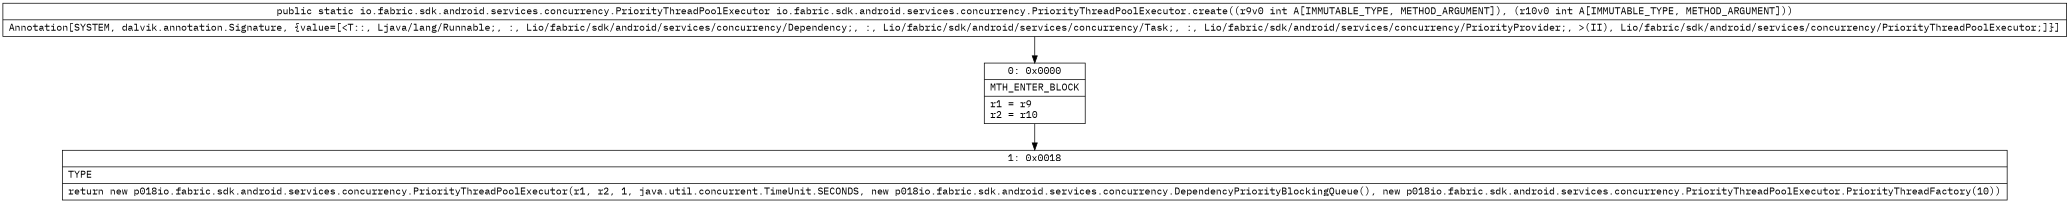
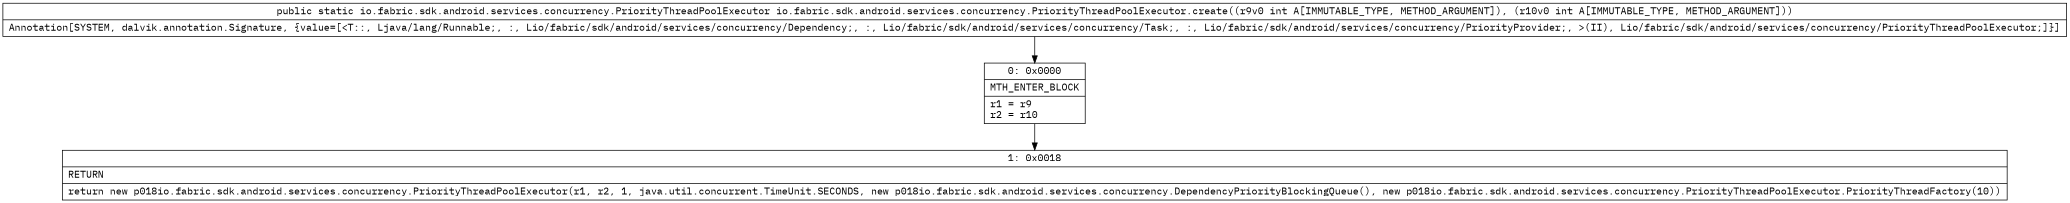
node "1: 0x0018": text "TYPE" -> "RETURN"
